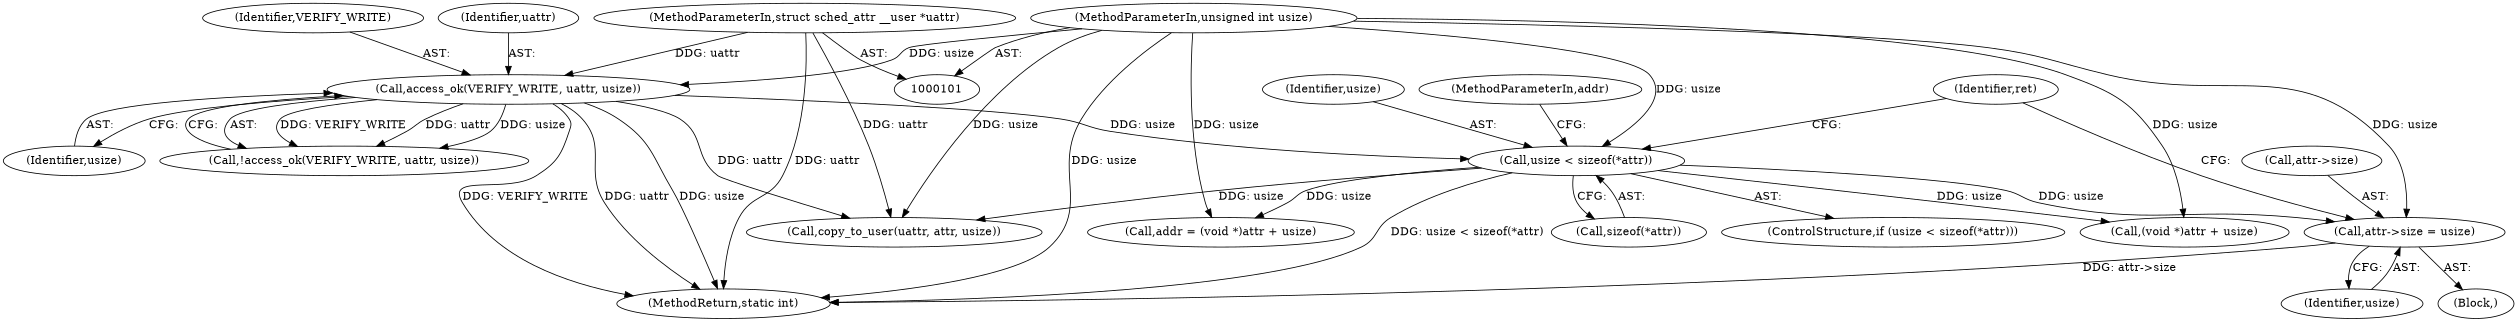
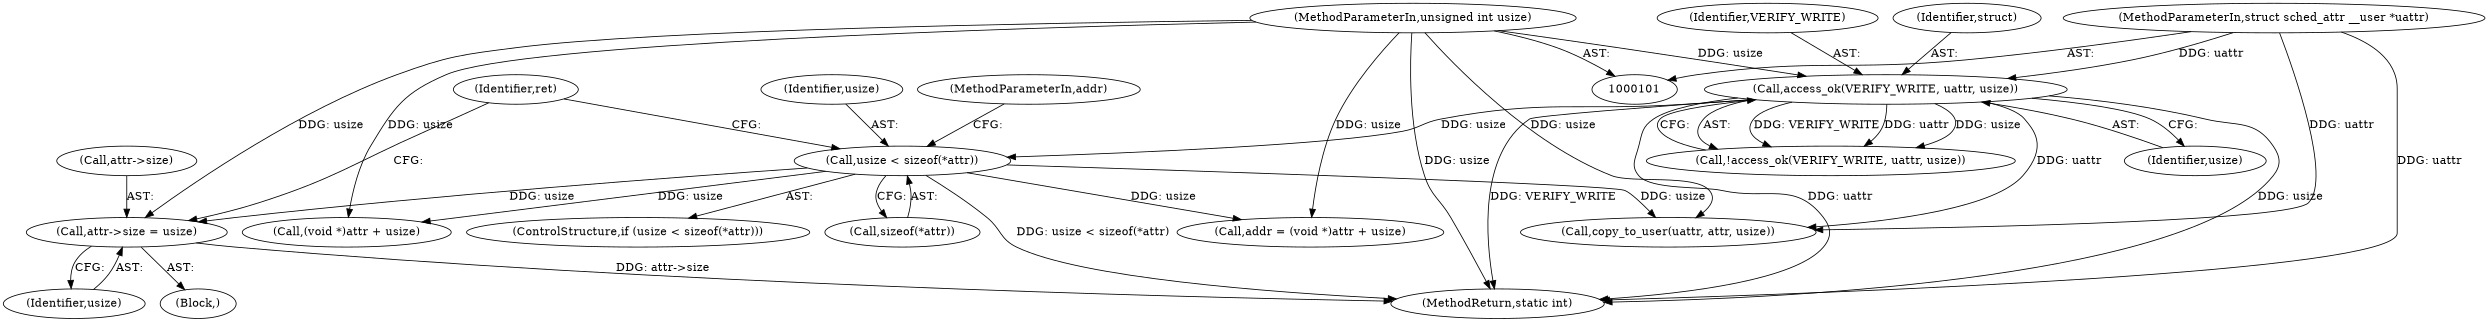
node "(Identifier,uattr)": label "(Identifier,uattr)" -> "(Identifier,struct)"
edge "(MethodParameterIn,unsigned int usize)" -> "(Call,usize < sizeof(*attr))": removed, label "DDG: usize"
